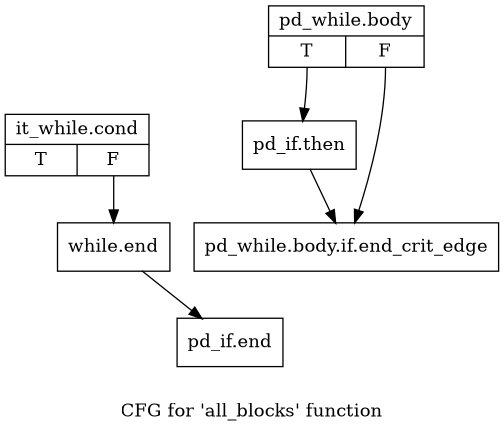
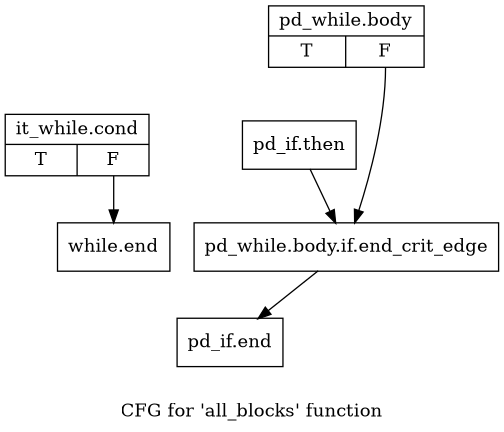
edge "pd_while.body" -> "pd_if.then": removed
edge "while.end" -> "pd_if.end": now "pd_while.body.if.end_crit_edge" -> "pd_if.end"
